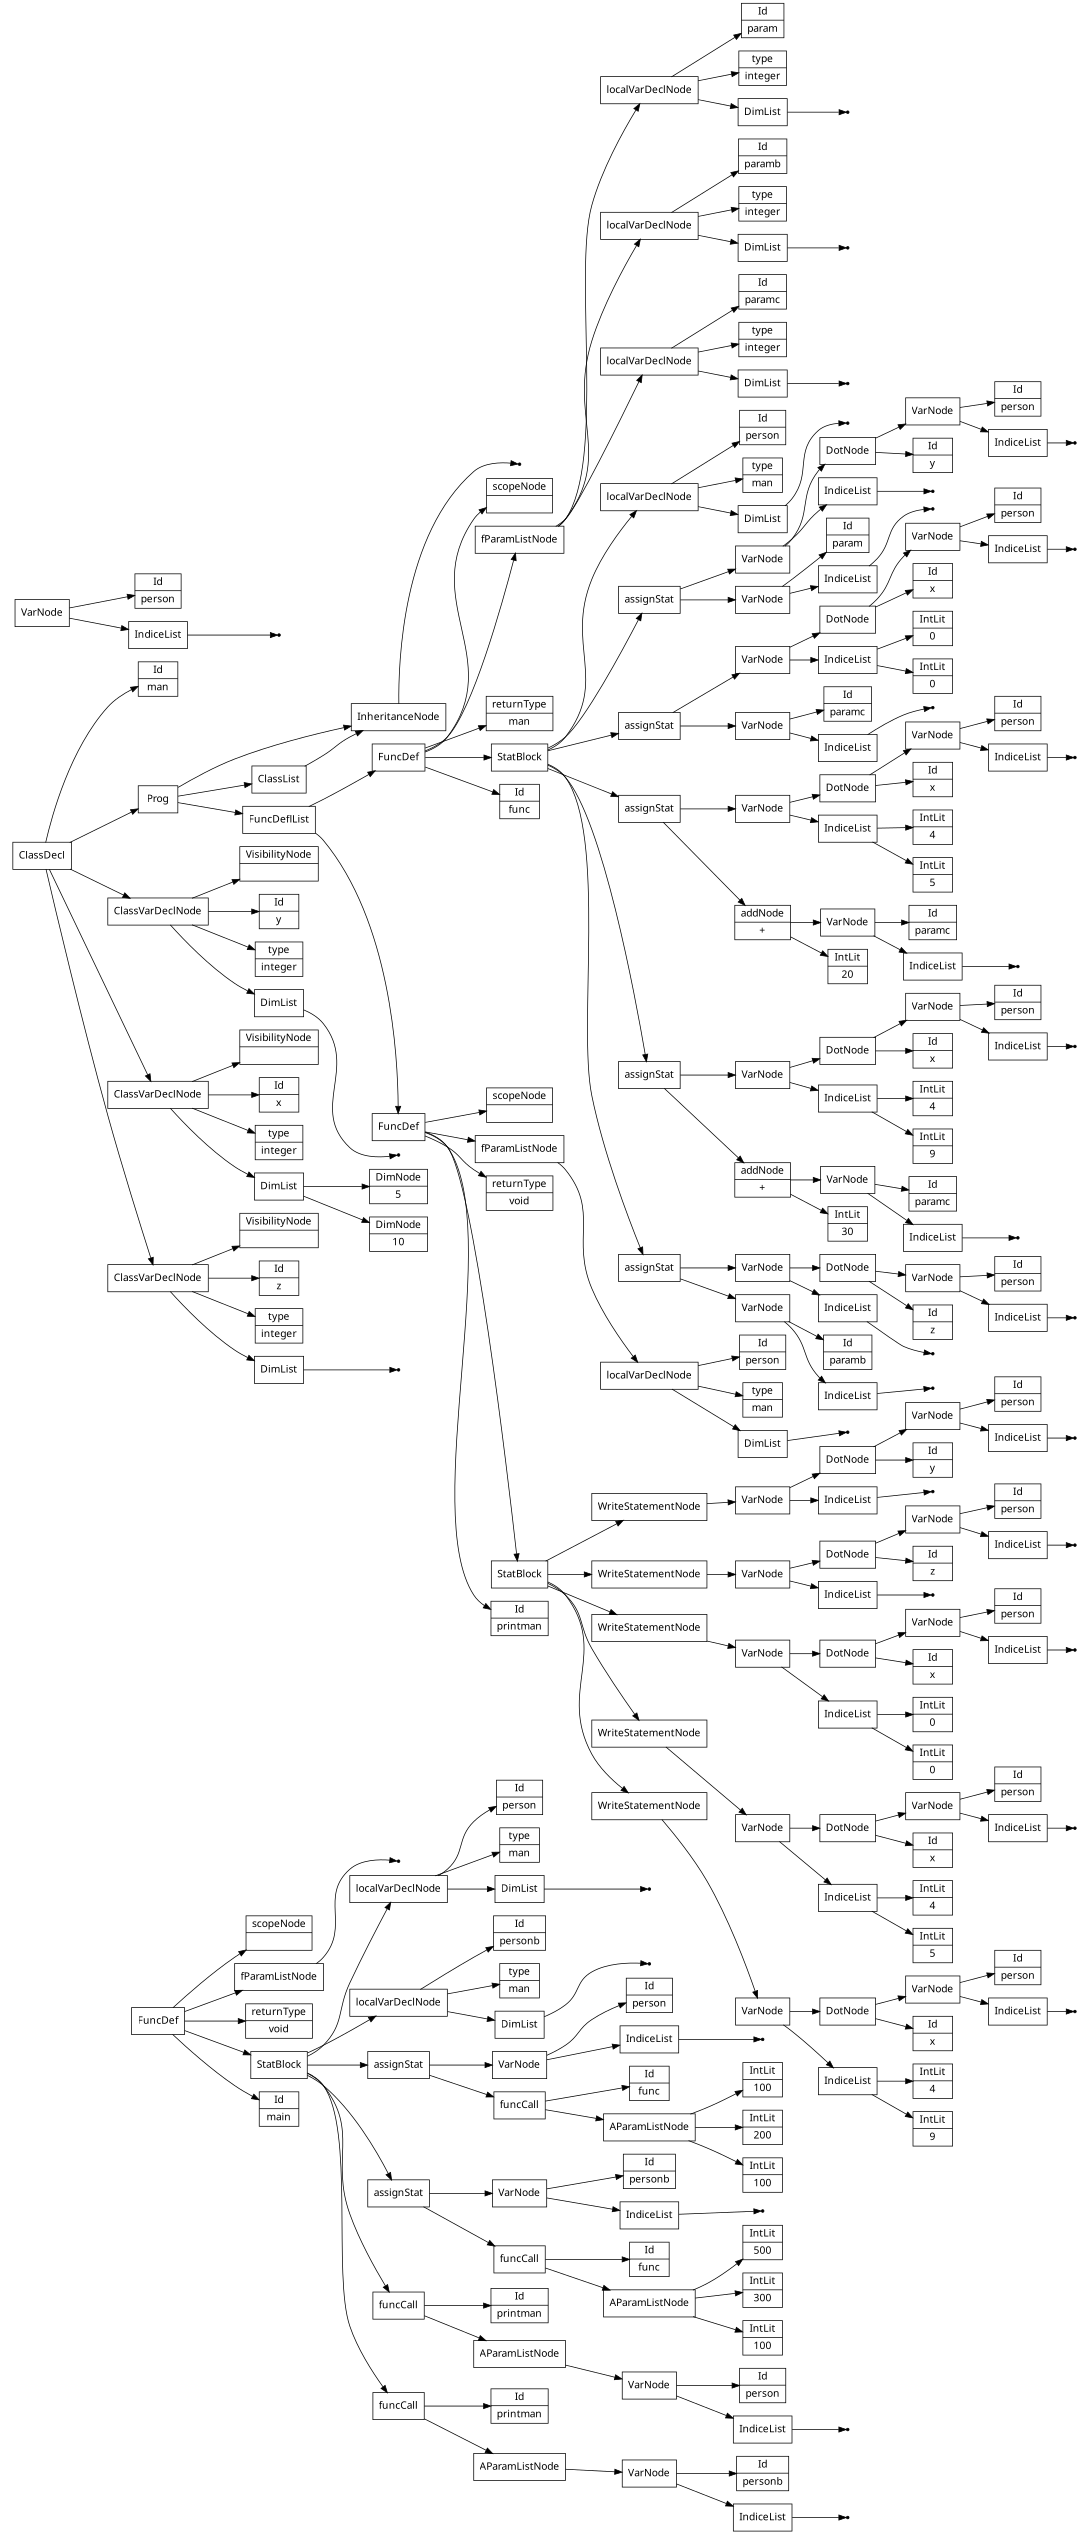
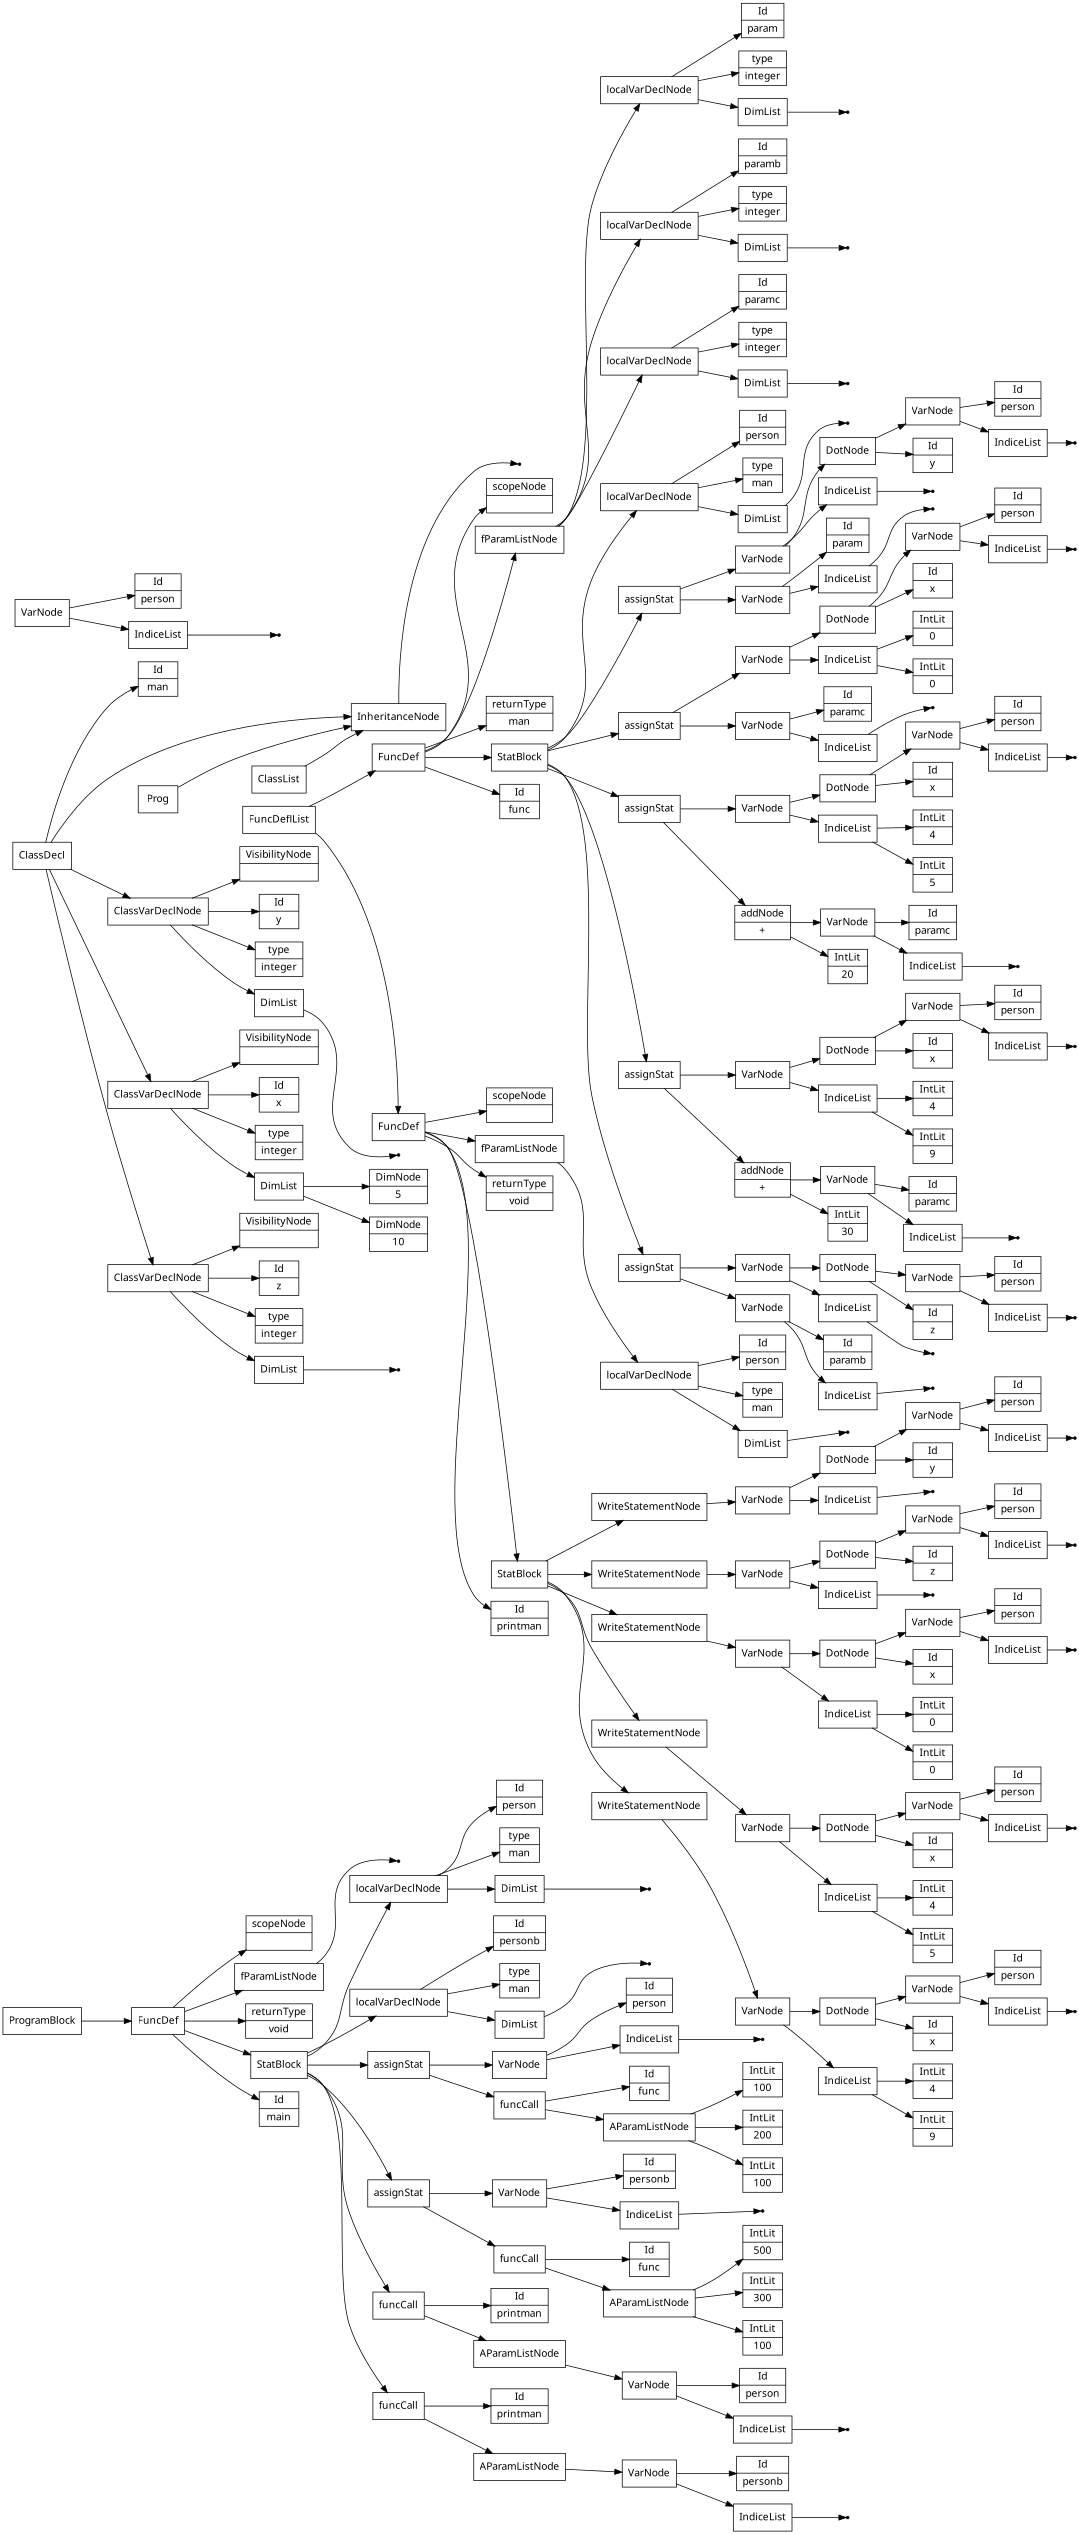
edge "Prog" -> "ClassList": removed
edge "Prog" -> "FuncDeflList": removed
edge "ClassDecl" -> "Prog": now "ClassDecl" -> "InheritanceNode"
node "ProgramBlock": added
